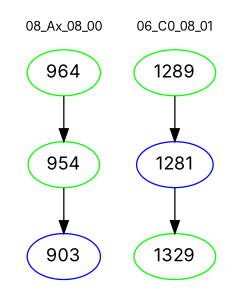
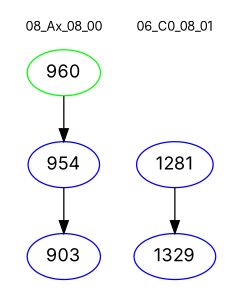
node "964": label "964" -> "960"
node "1289": removed
node "954": color green -> blue
node "1329": color green -> blue
